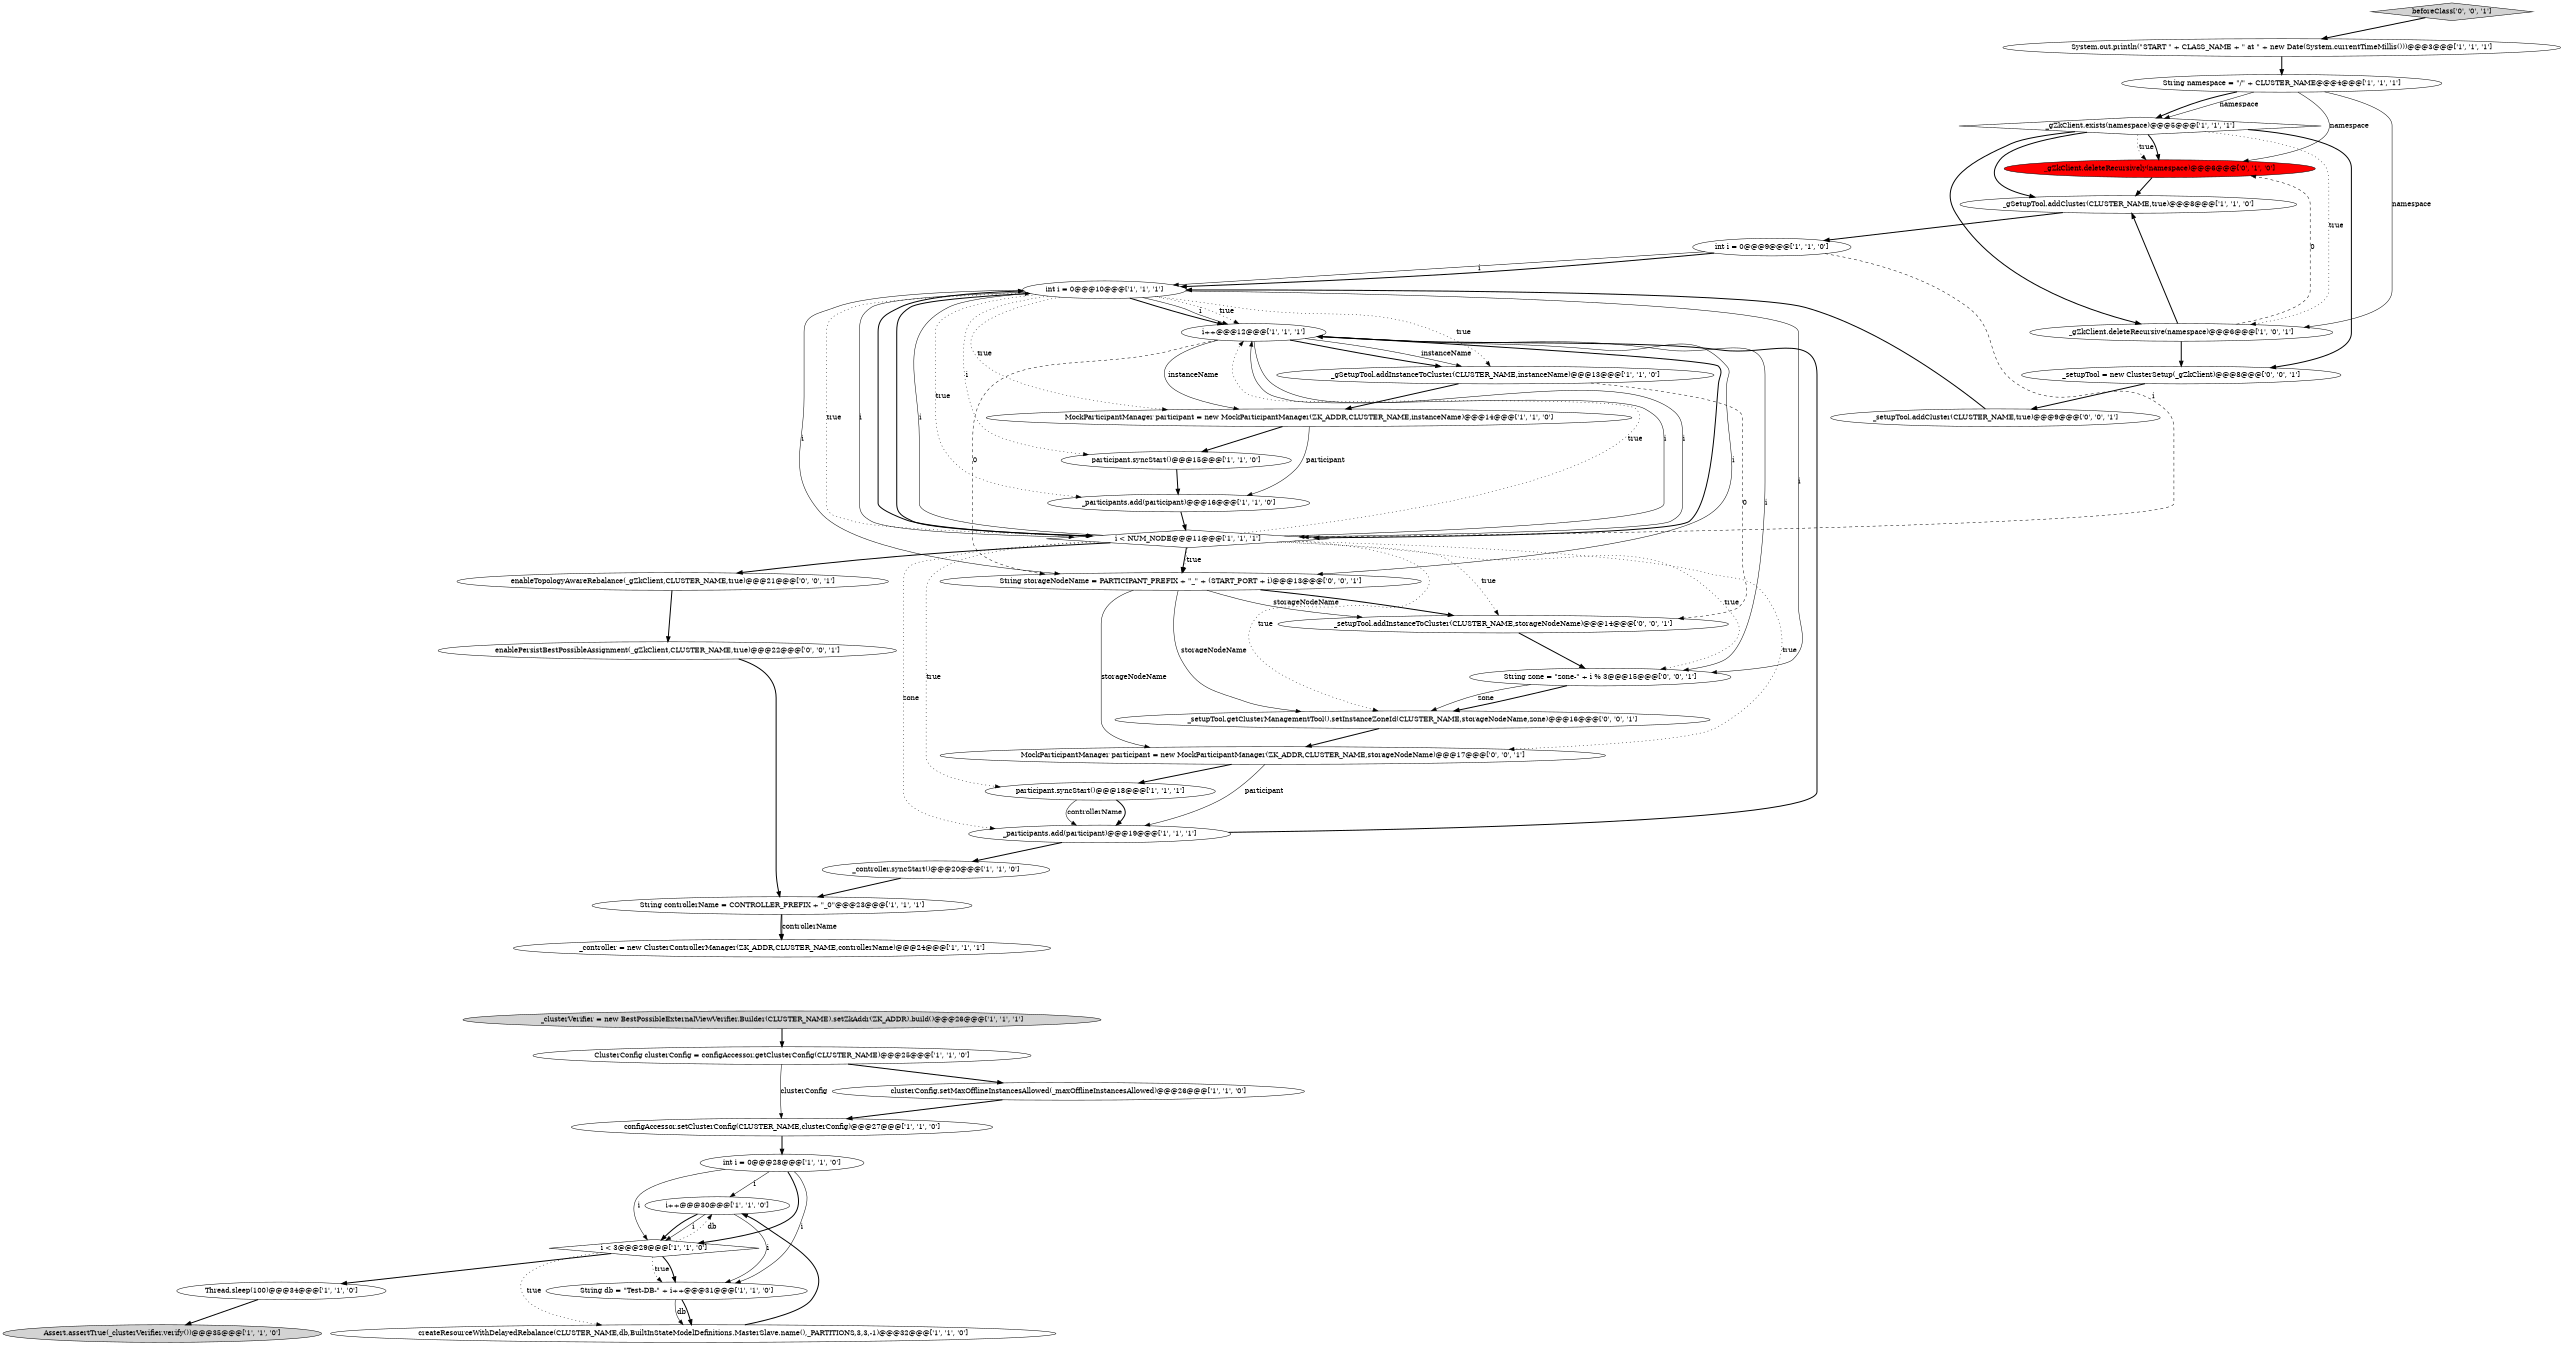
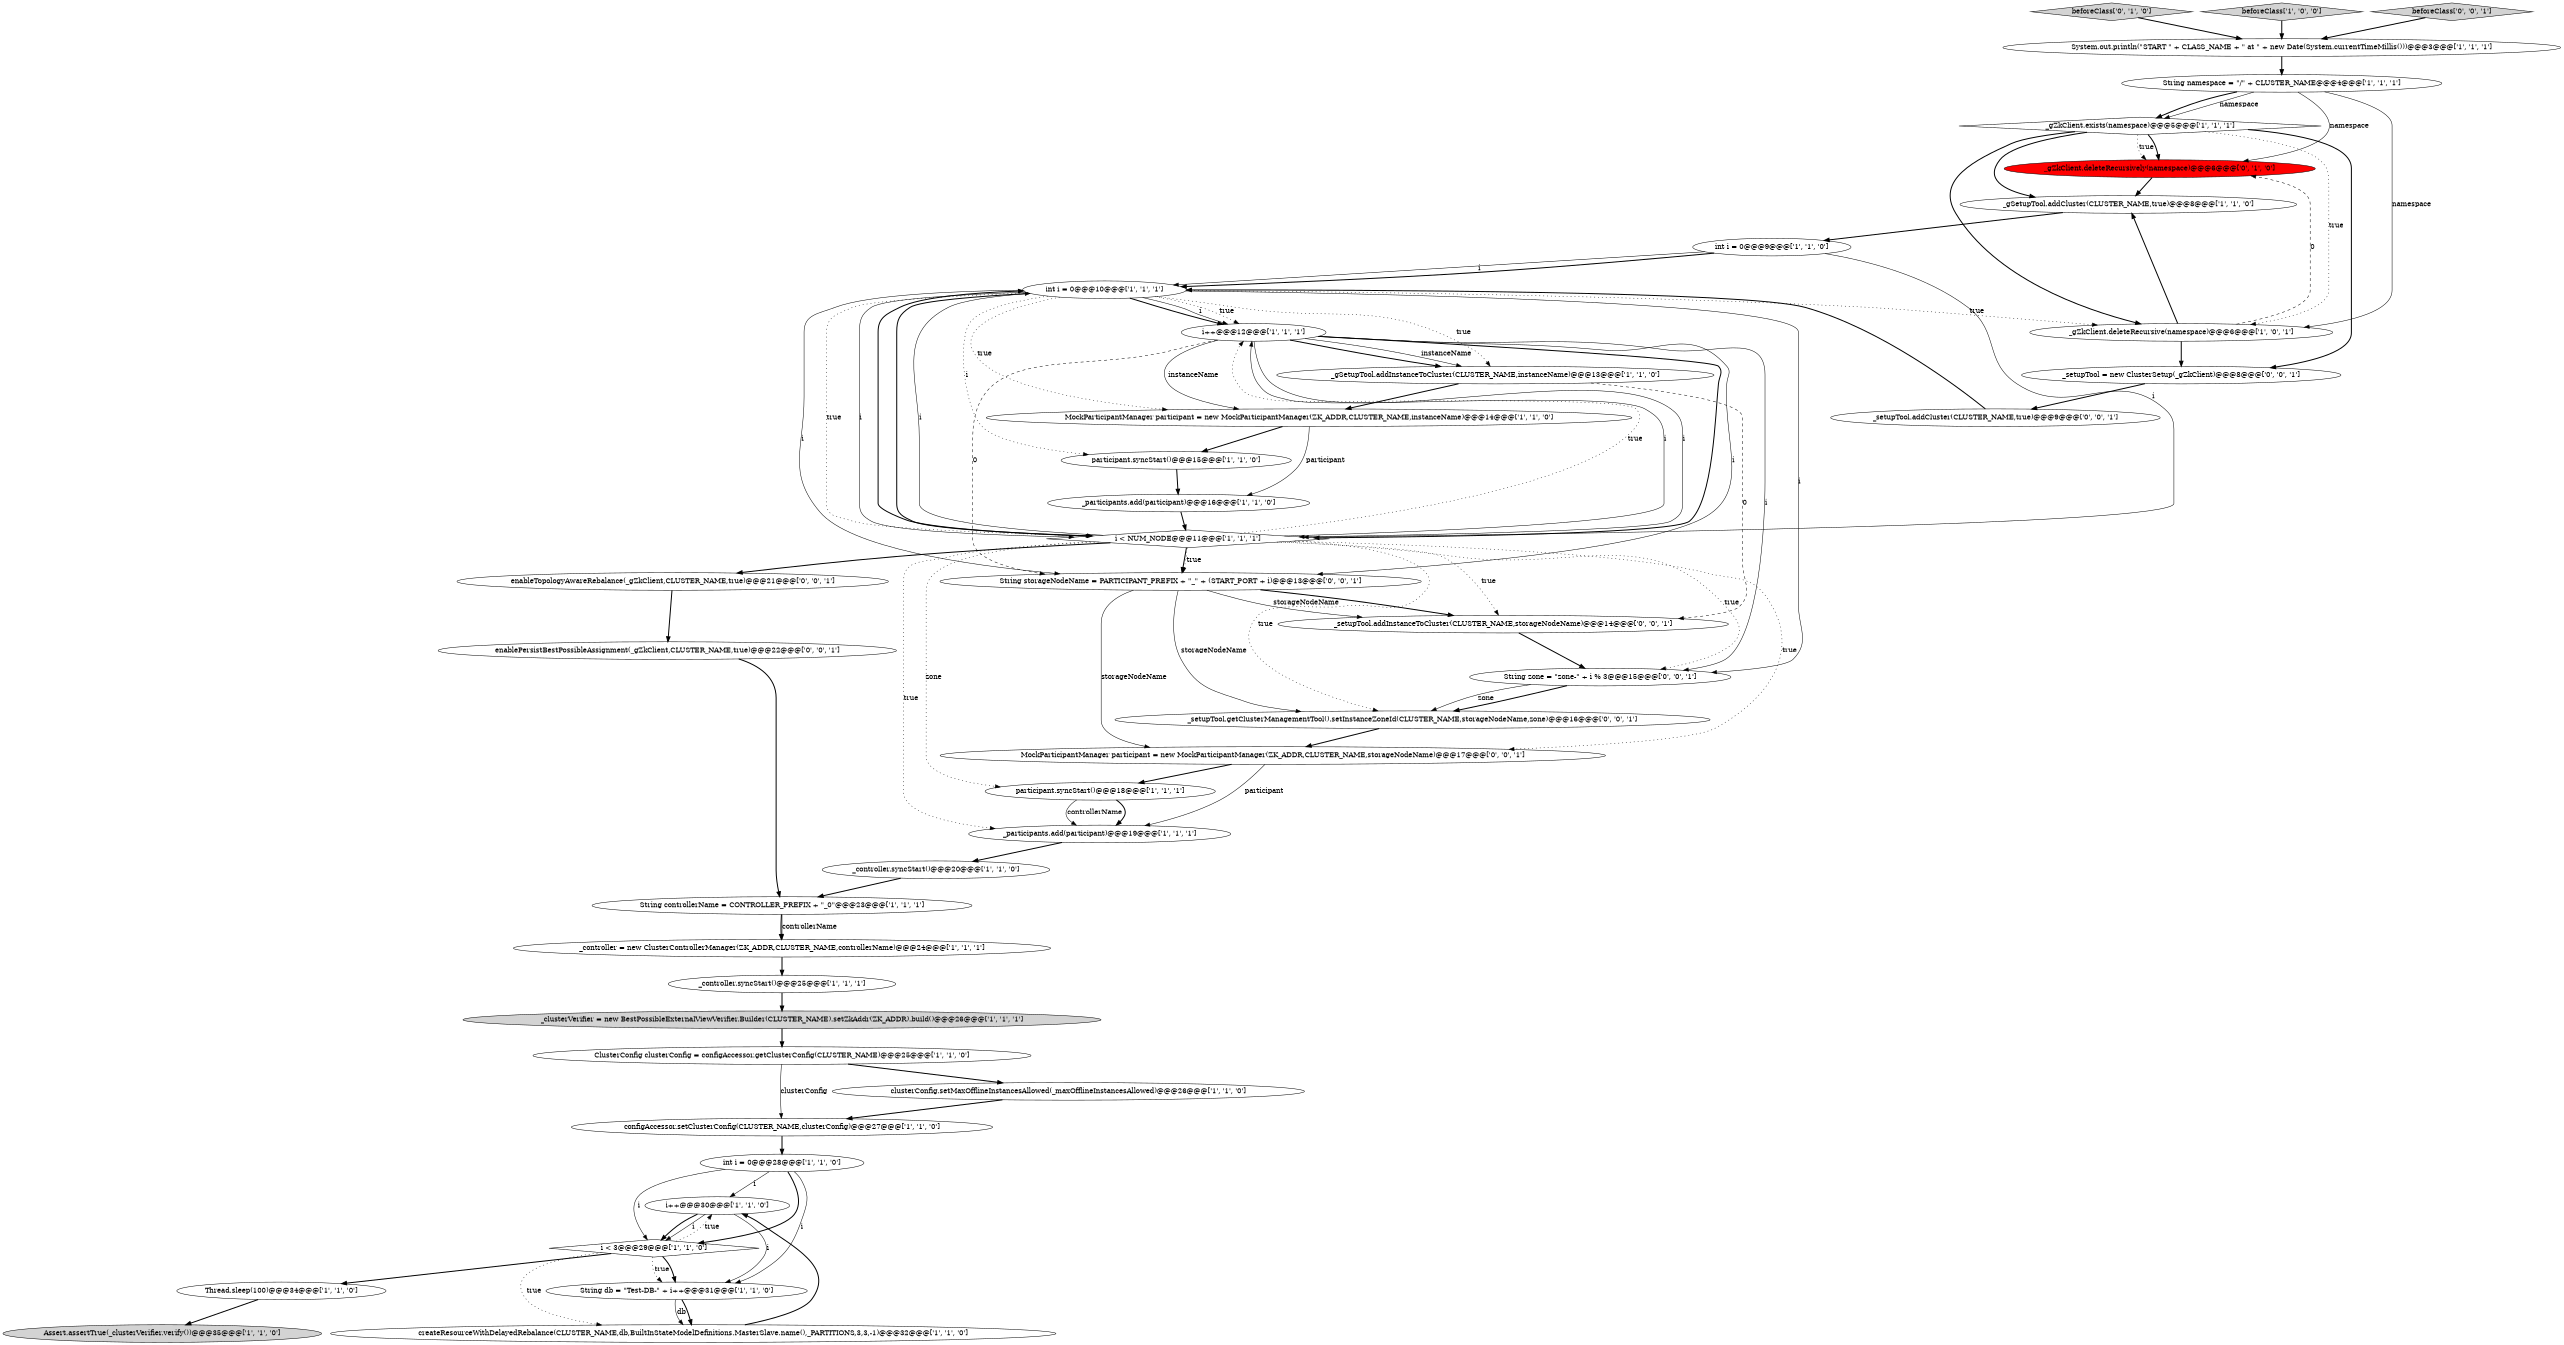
node "beforeClass['0', '1', '0']": added
node "beforeClass['1', '0', '0']": added
edge "int i = 0@@@10@@@['1', '1', '1']" -> "_participants.add(participant)@@@16@@@['1', '1', '0']": now "int i = 0@@@10@@@['1', '1', '1']" -> "_gZkClient.deleteRecursive(namespace)@@@6@@@['1', '0', '1']"
edge "int i = 0@@@9@@@['1', '1', '0']" -> "i < NUM_NODE@@@11@@@['1', '1', '1']": style dashed -> solid
edge "_participants.add(participant)@@@19@@@['1', '1', '1']" -> "i++@@@12@@@['1', '1', '1']": removed
edge "i < NUM_NODE@@@11@@@['1', '1', '1']" -> "participant.syncStart()@@@18@@@['1', '1', '1']": label "true" -> "zone"
edge "i < NUM_NODE@@@11@@@['1', '1', '1']" -> "_participants.add(participant)@@@19@@@['1', '1', '1']": label "zone" -> "true"
node "_controller.syncStart()@@@25@@@['1', '1', '1']": added
edge "i < 3@@@29@@@['1', '1', '0']" -> "i++@@@30@@@['1', '1', '0']": label "db" -> "true"
